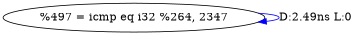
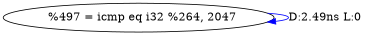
node "%497 = icmp eq i32 %264, 2347": label "%497 = icmp eq i32 %264, 2347" -> "%497 = icmp eq i32 %264, 2047"
